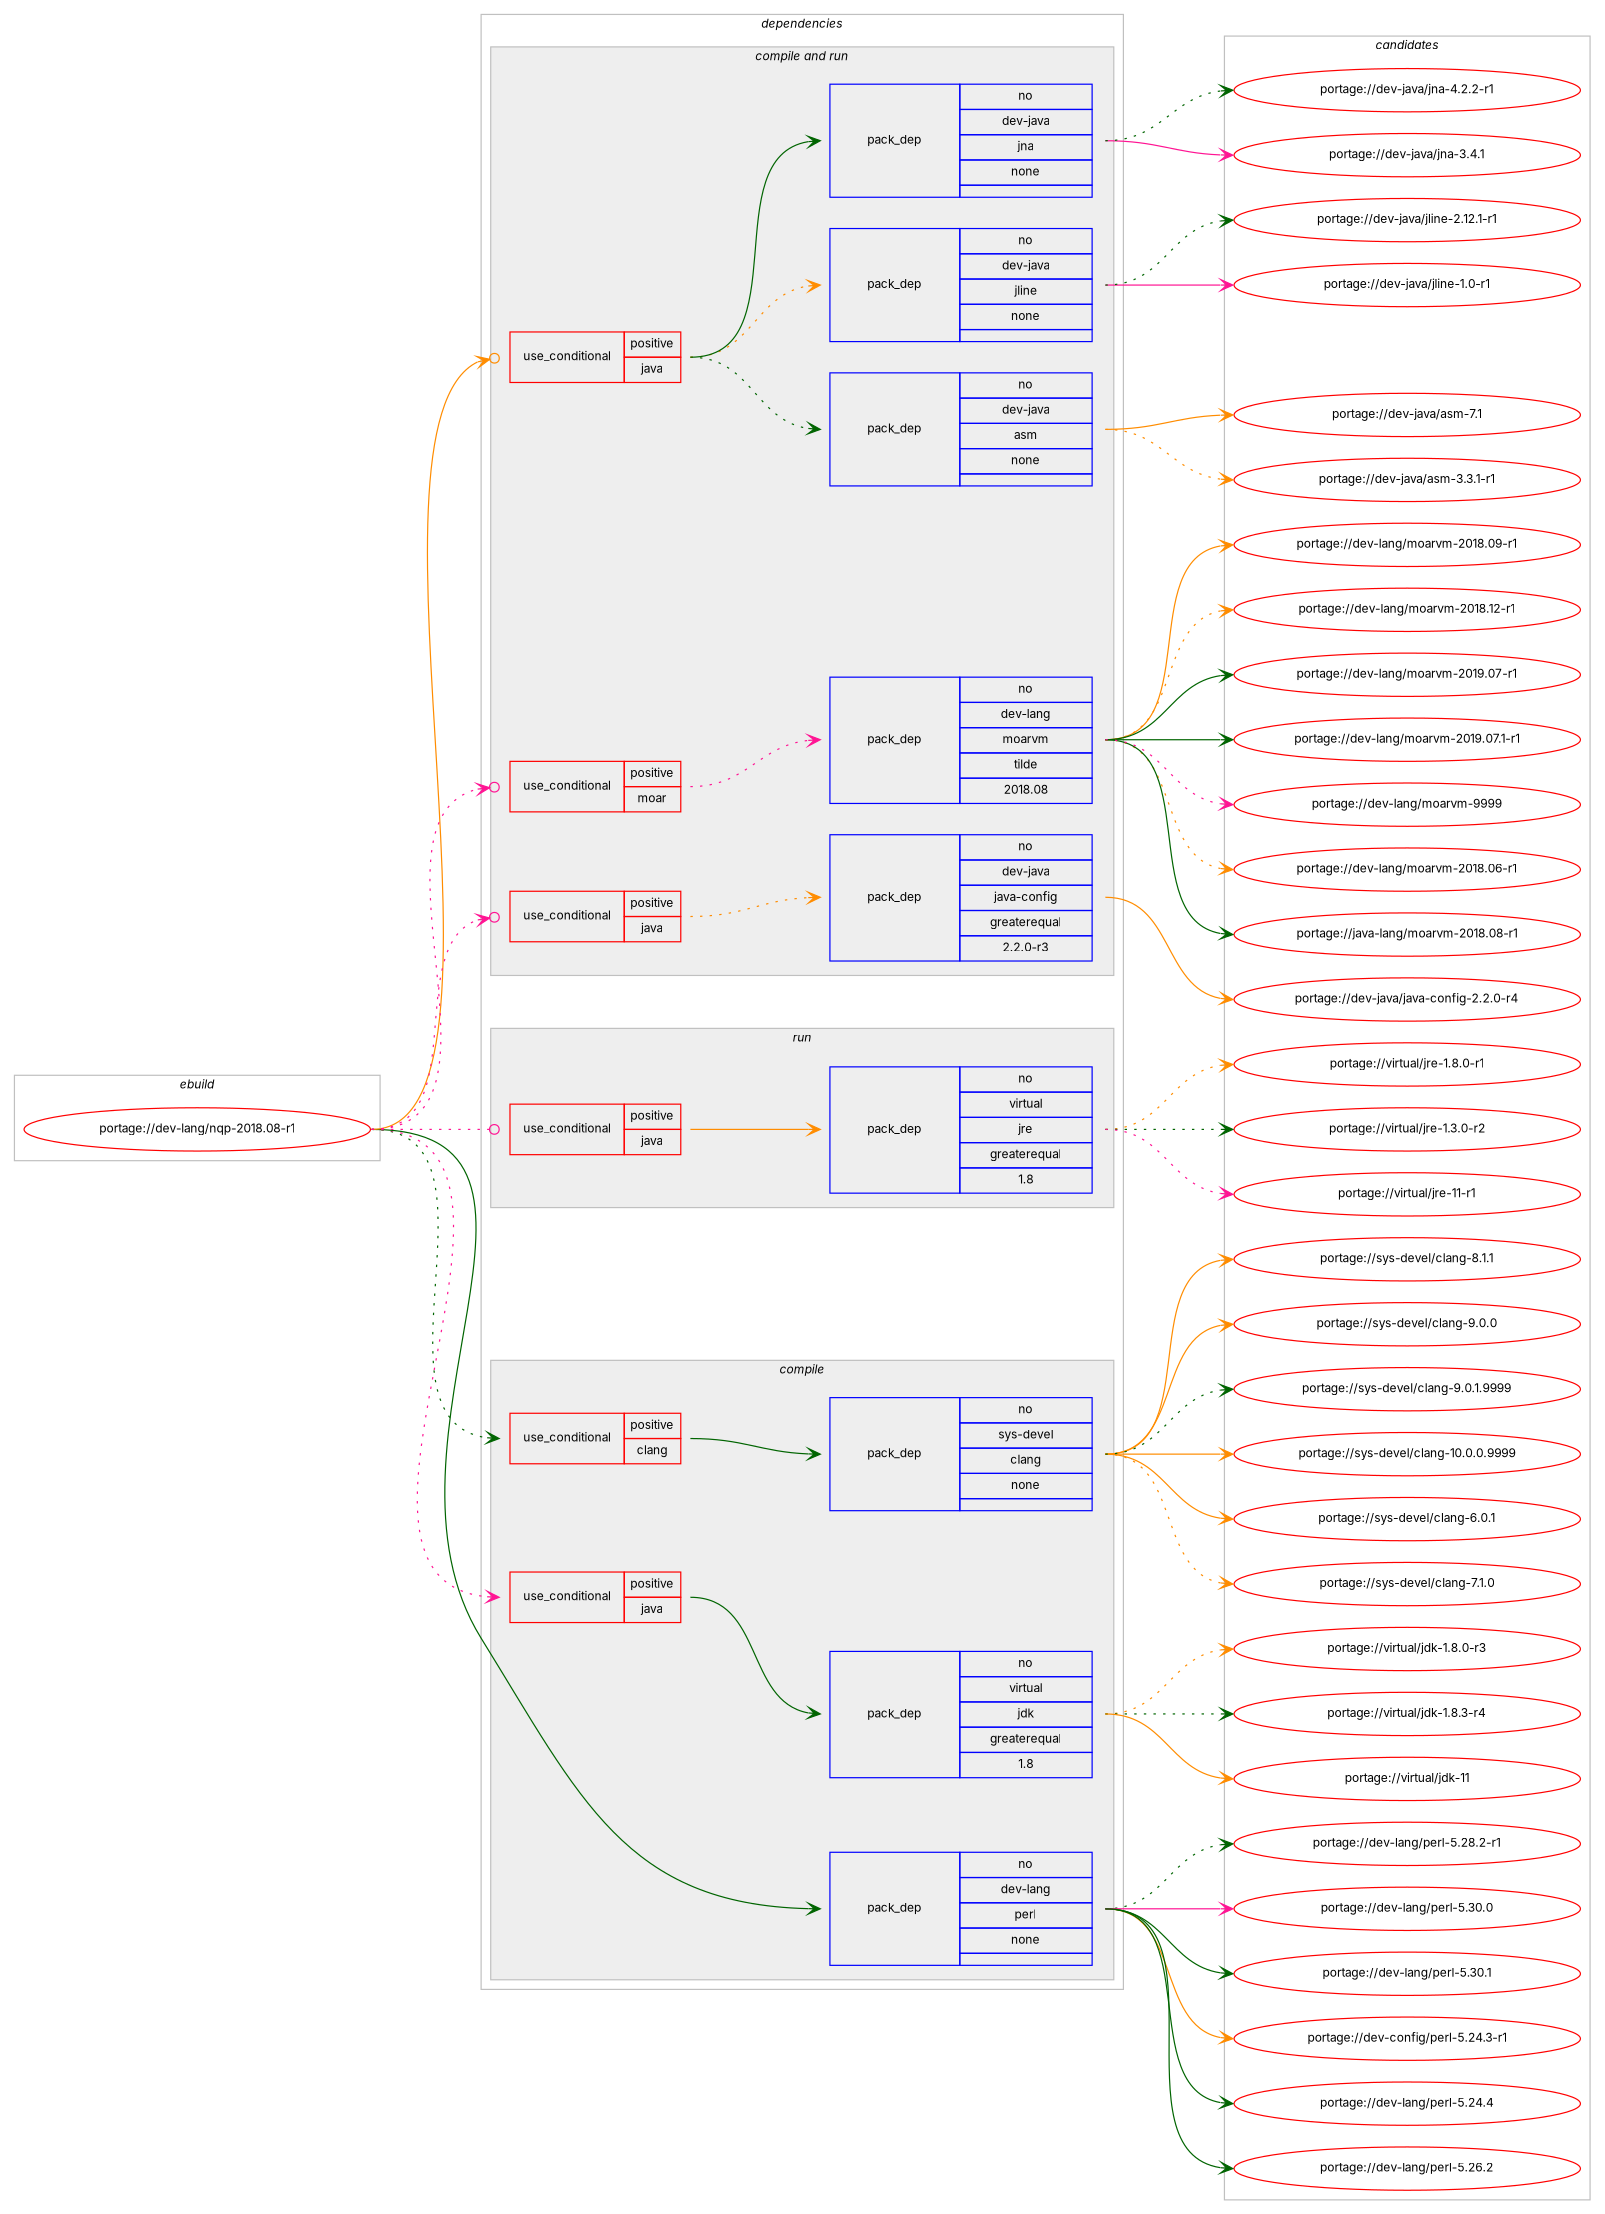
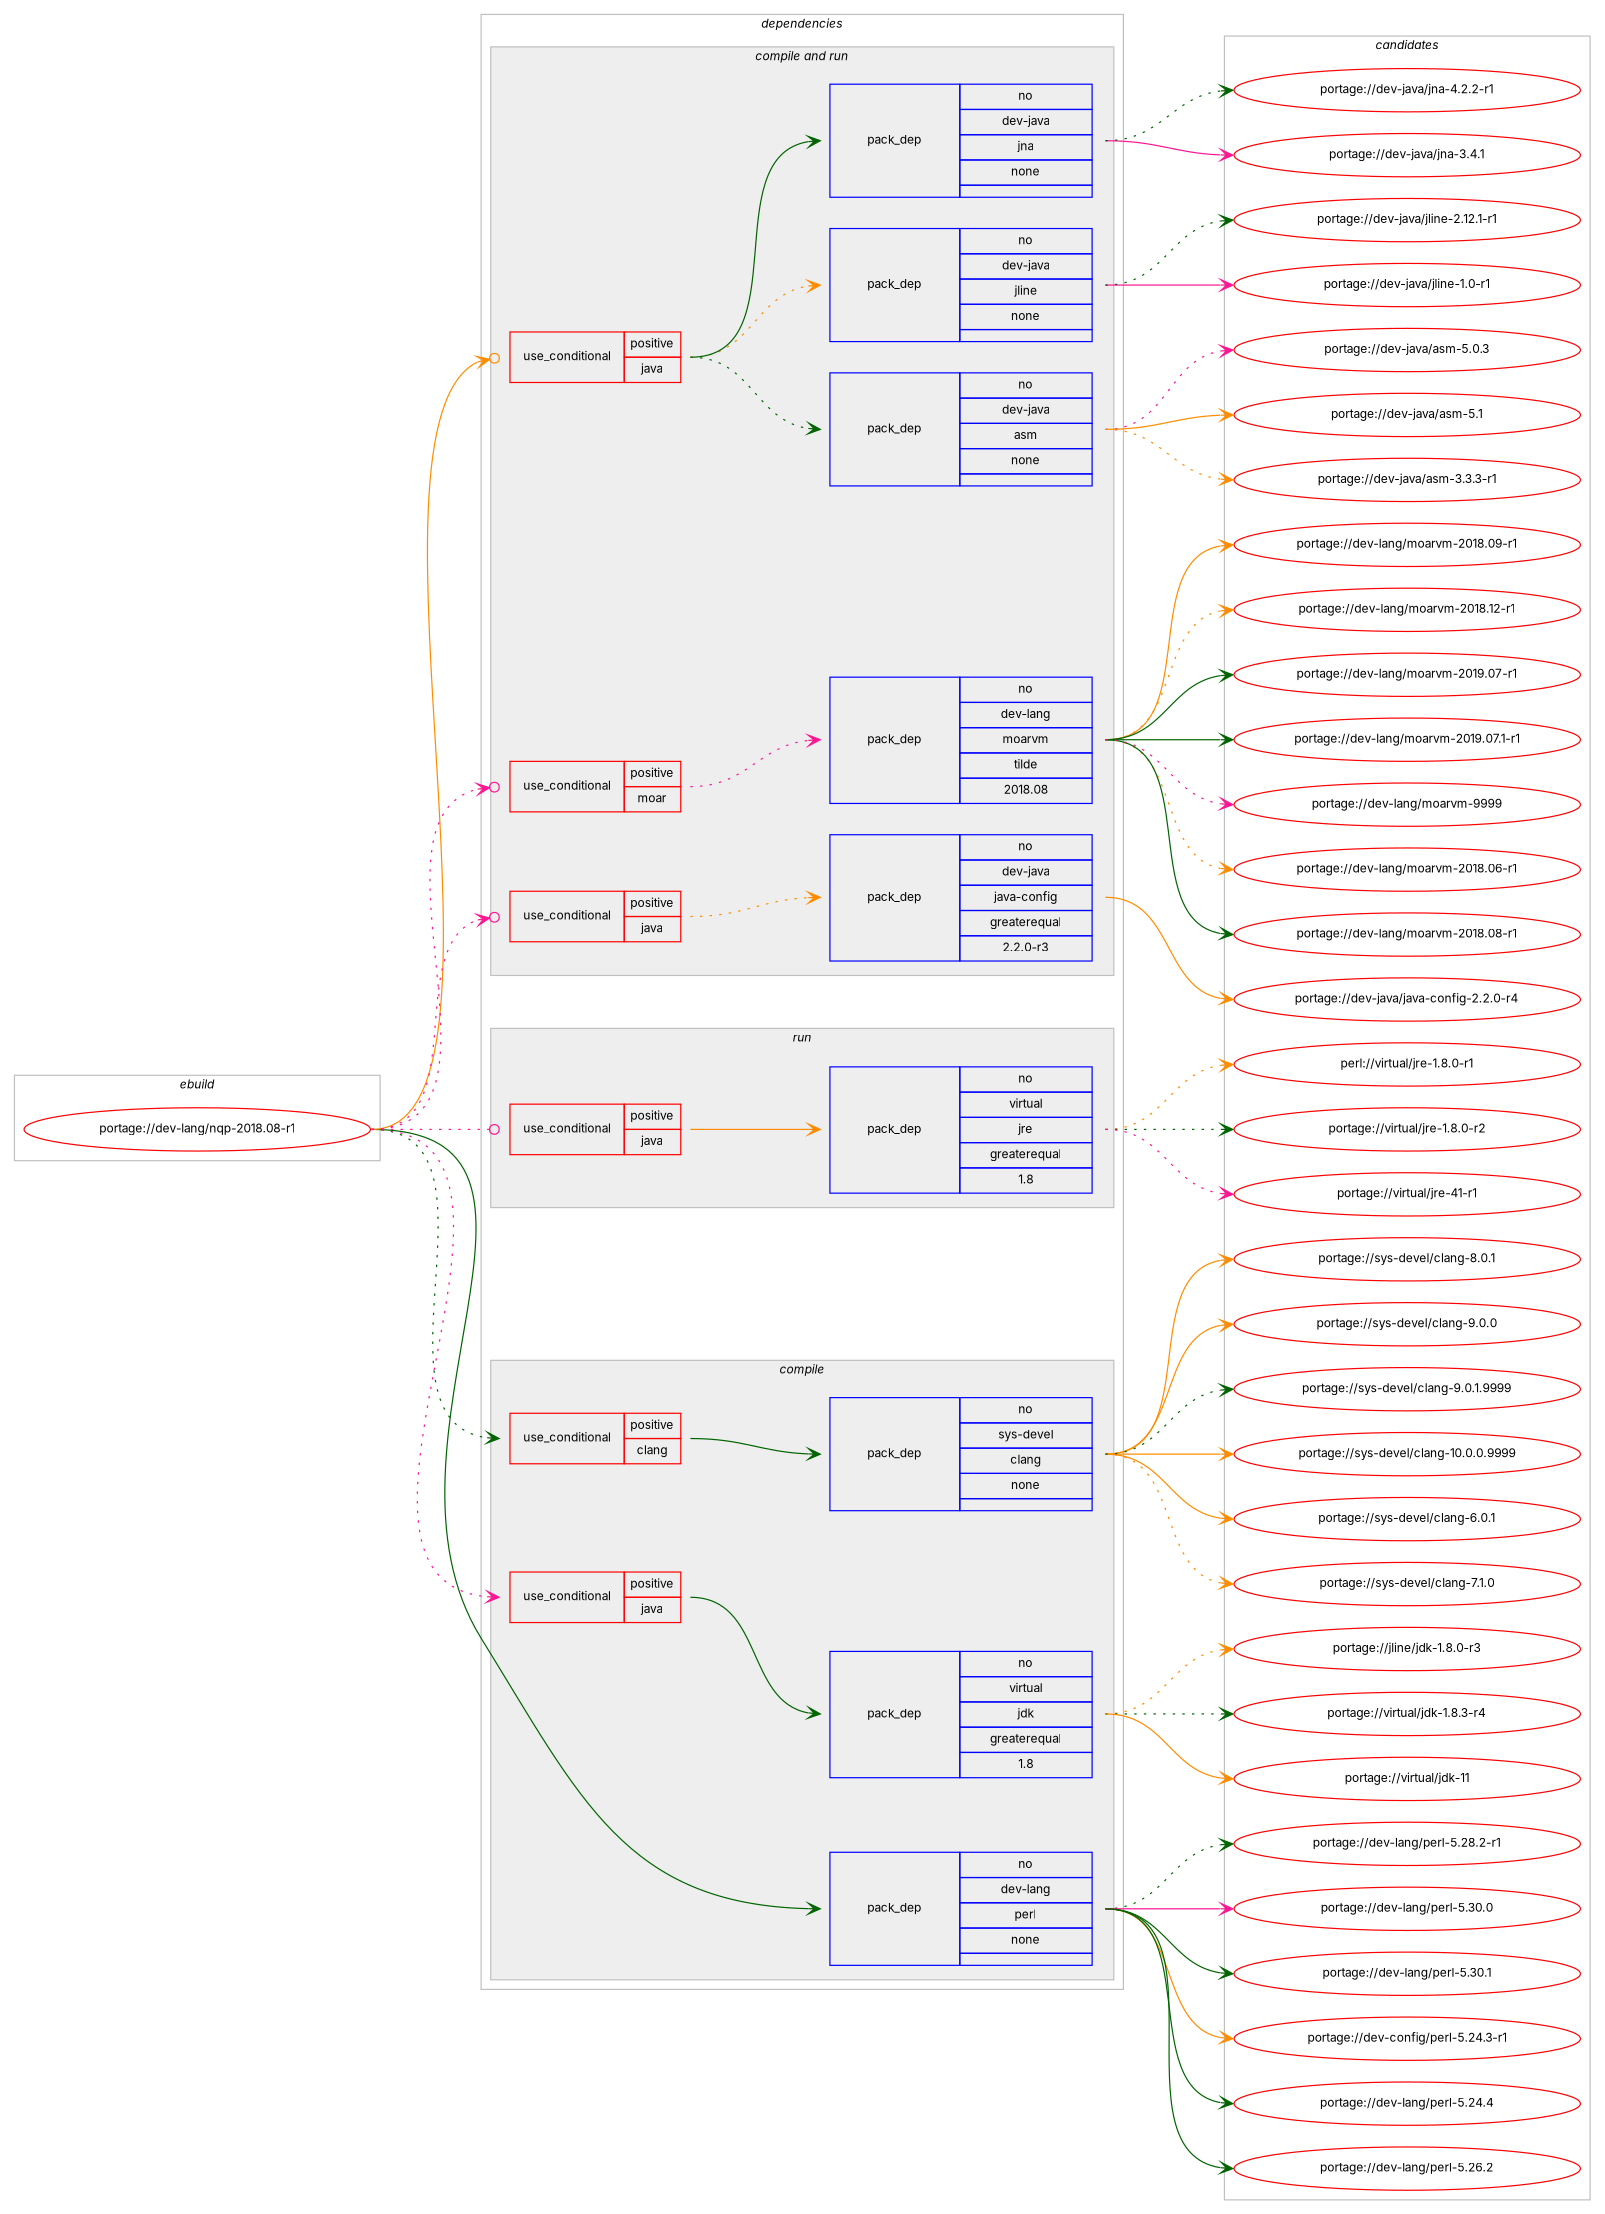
node "portage://dev-java/asm-5.0.3": added
node "portage://dev-java/asm-7.1": label "portage://dev-java/asm-7.1" -> "portage://dev-java/asm-5.1"
node "portage://dev-java/asm-3.3.1-r1": label "portage://dev-java/asm-3.3.1-r1" -> "portage://dev-java/asm-3.3.3-r1"
node "portage://java-lang/moarvm-2018.08-r1": label "portage://java-lang/moarvm-2018.08-r1" -> "portage://dev-lang/moarvm-2018.08-r1"
node "portage://virtual/jre-1.8.0-r1": label "portage://virtual/jre-1.8.0-r1" -> "perl://virtual/jre-1.8.0-r1"
node "portage://virtual/jre-1.3.0-r2": label "portage://virtual/jre-1.3.0-r2" -> "portage://virtual/jre-1.8.0-r2"
node "portage://virtual/jre-11-r1": label "portage://virtual/jre-11-r1" -> "portage://virtual/jre-41-r1"
node "portage://sys-devel/clang-8.1.1": label "portage://sys-devel/clang-8.1.1" -> "portage://sys-devel/clang-8.0.1"
node "portage://virtual/jdk-1.8.0-r3": label "portage://virtual/jdk-1.8.0-r3" -> "portage://jline/jdk-1.8.0-r3"
